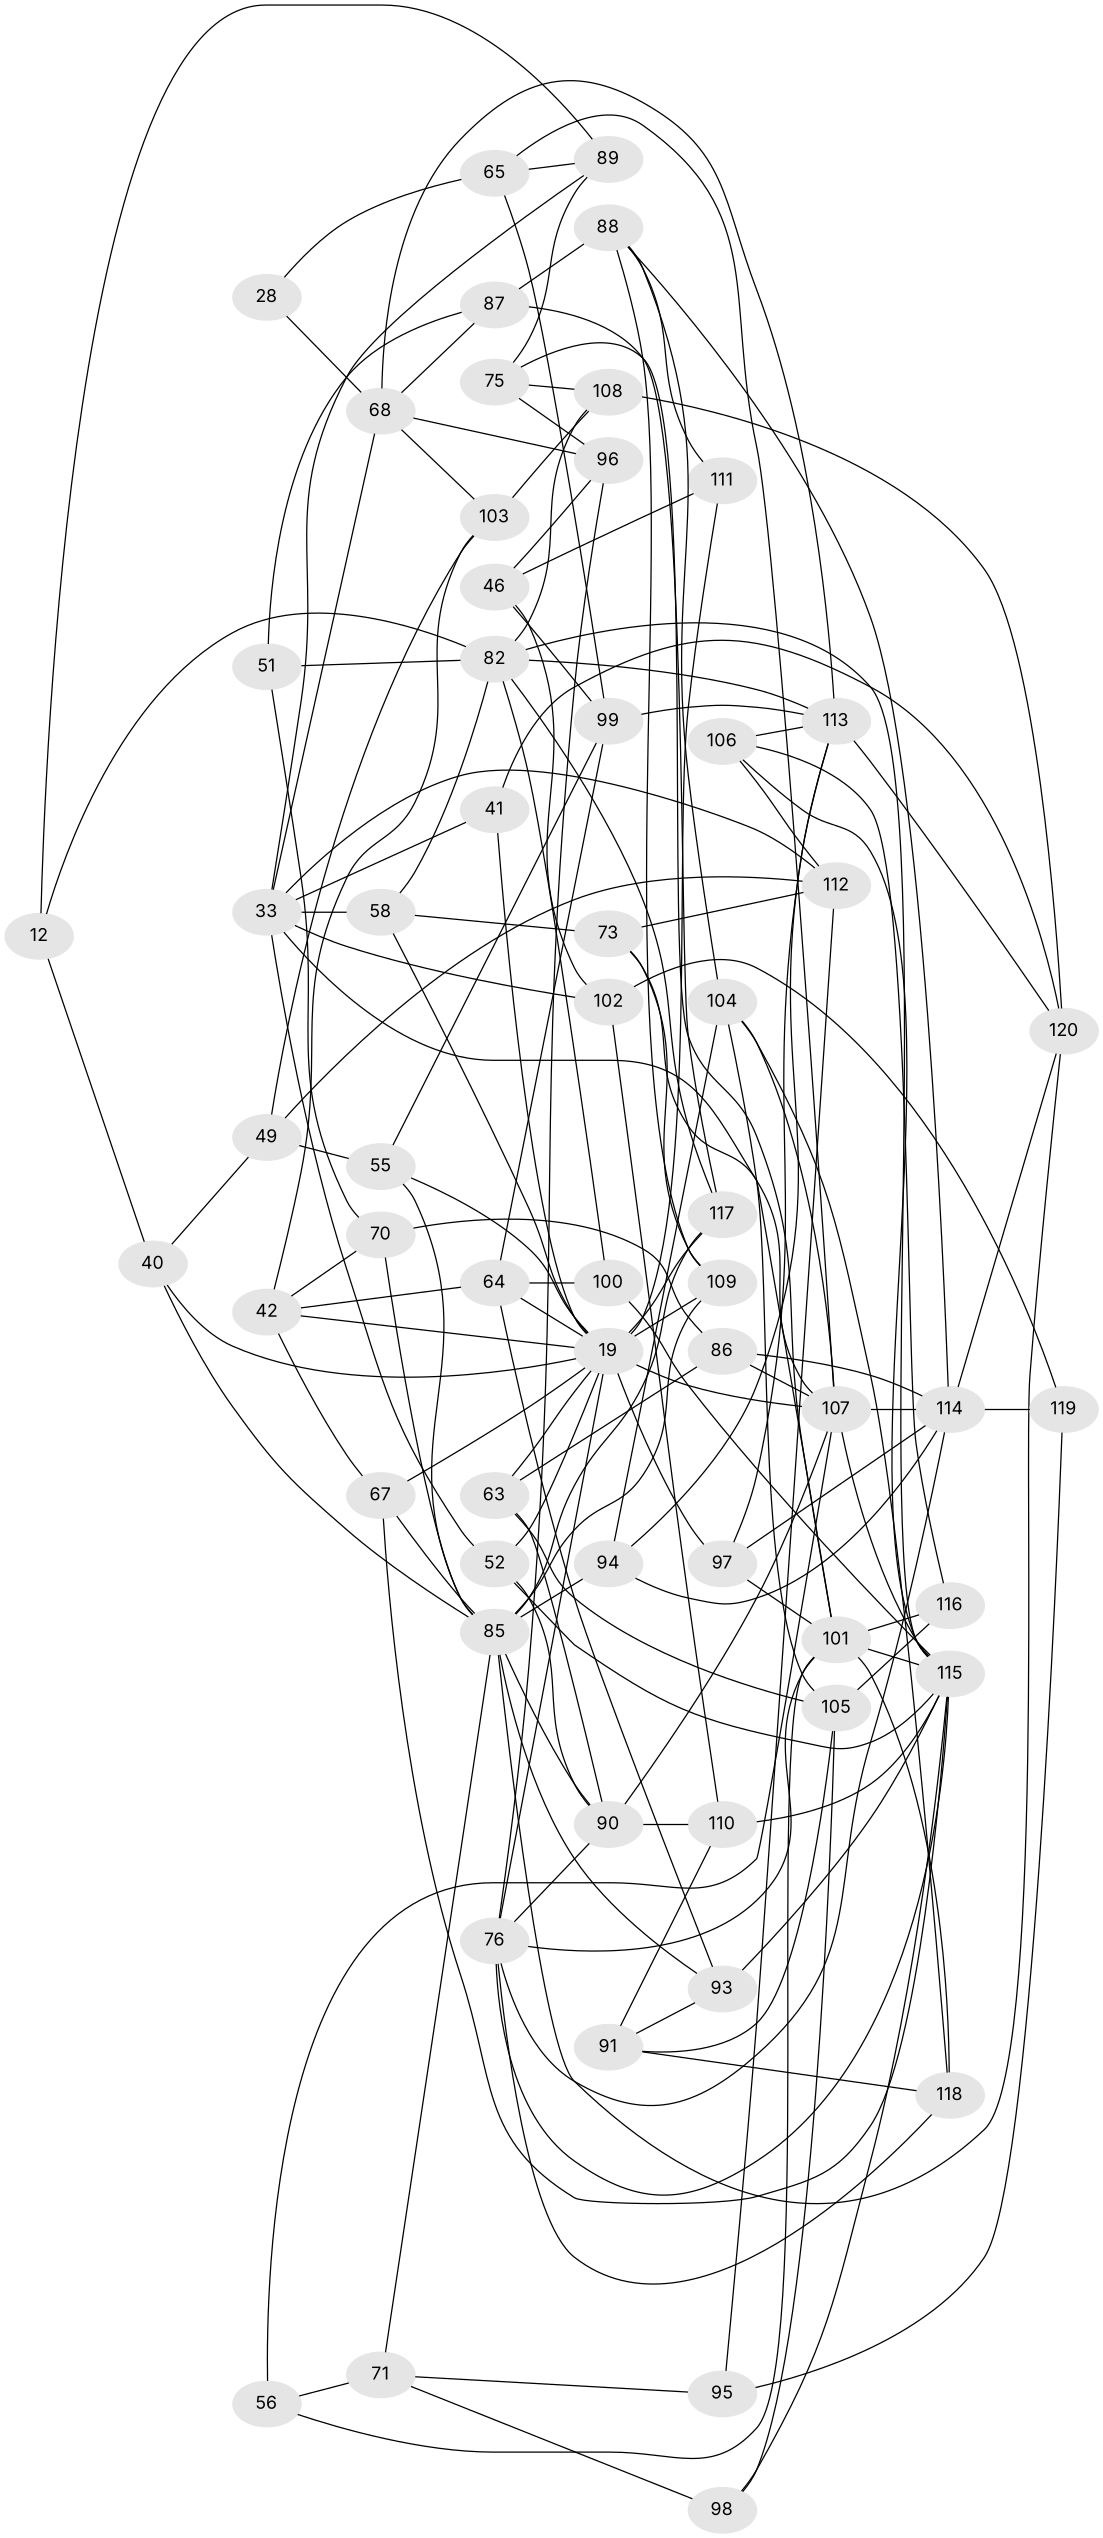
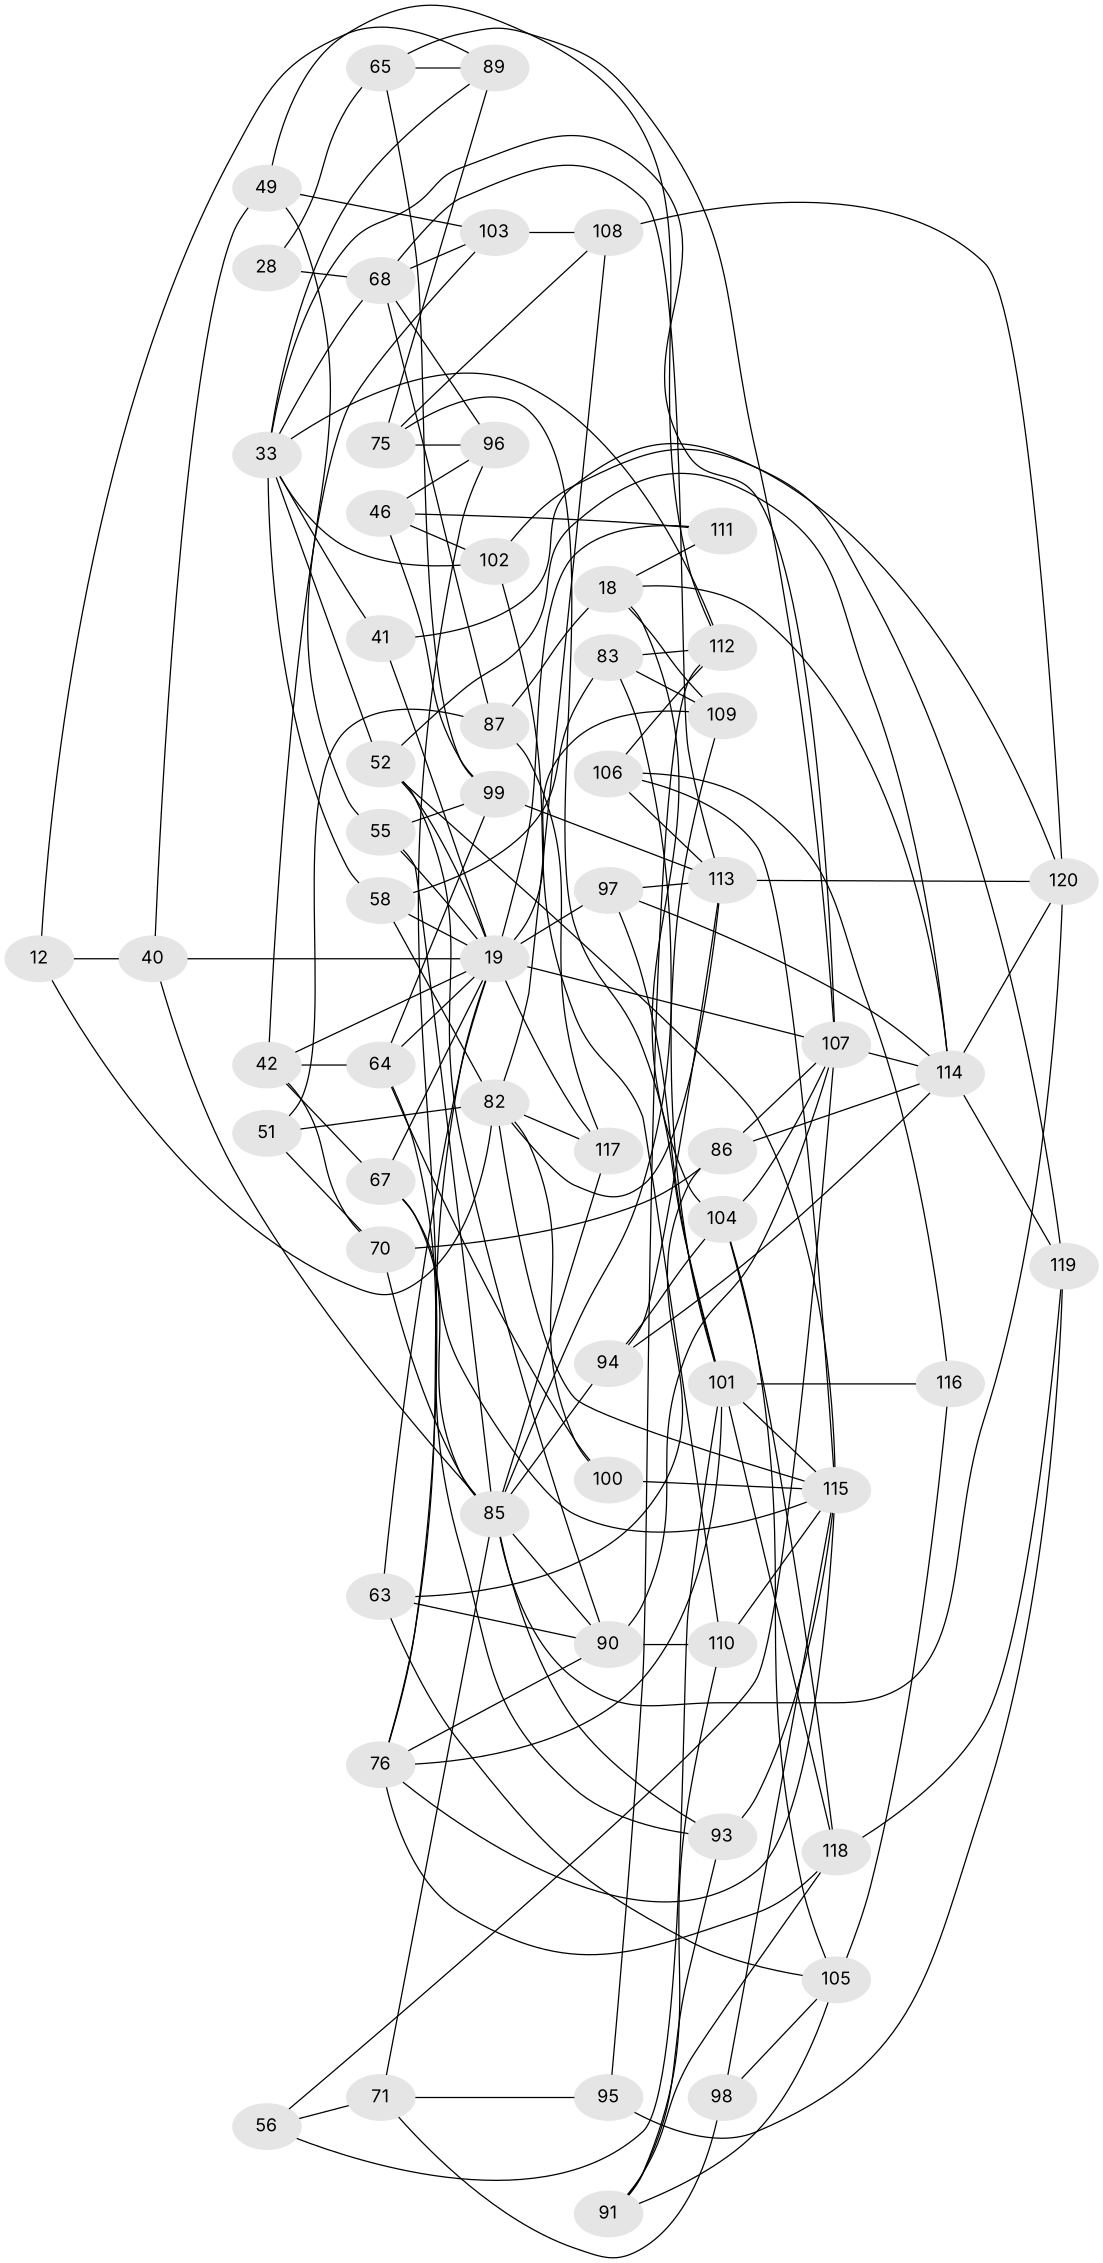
node "88": label "88" -> "18"
node "73": label "73" -> "83"
edge "107" -- "115": removed
edge "119" -- "118": added
edge "114" -- "76": now "114" -- "52"
